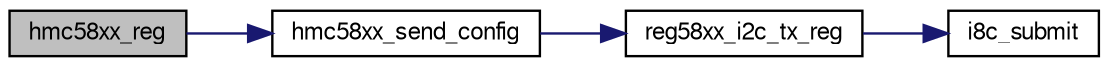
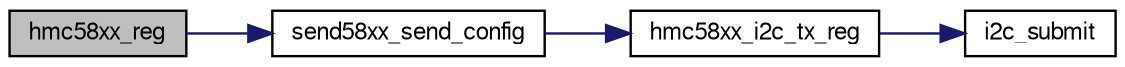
node "hmc58xx_send_config": label "hmc58xx_send_config" -> "send58xx_send_config"
node "reg58xx_i2c_tx_reg": label "reg58xx_i2c_tx_reg" -> "hmc58xx_i2c_tx_reg"
node "i8c_submit": label "i8c_submit" -> "i2c_submit"
